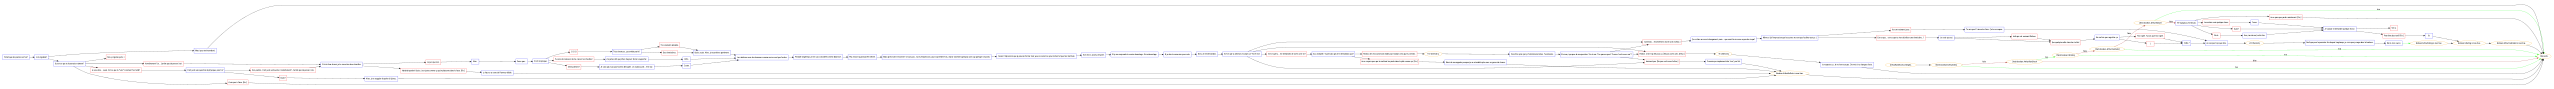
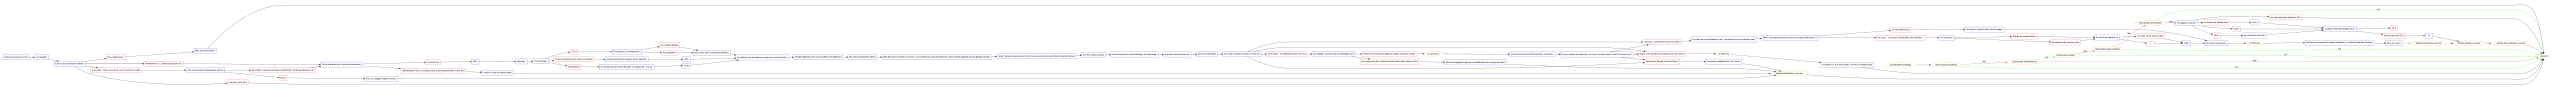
edge "Voilà qui est vraiment flatteur." -> "Que quelqu'un aille chercher Lettie!": now "Voilà qui est vraiment flatteur." -> "Ne me fais pas regretter ça."
edge "De la rigolade?" -> "Merci pour ton honnêteté.": now "Non, je rigolais juste :/" -> "Merci pour ton honnêteté."
